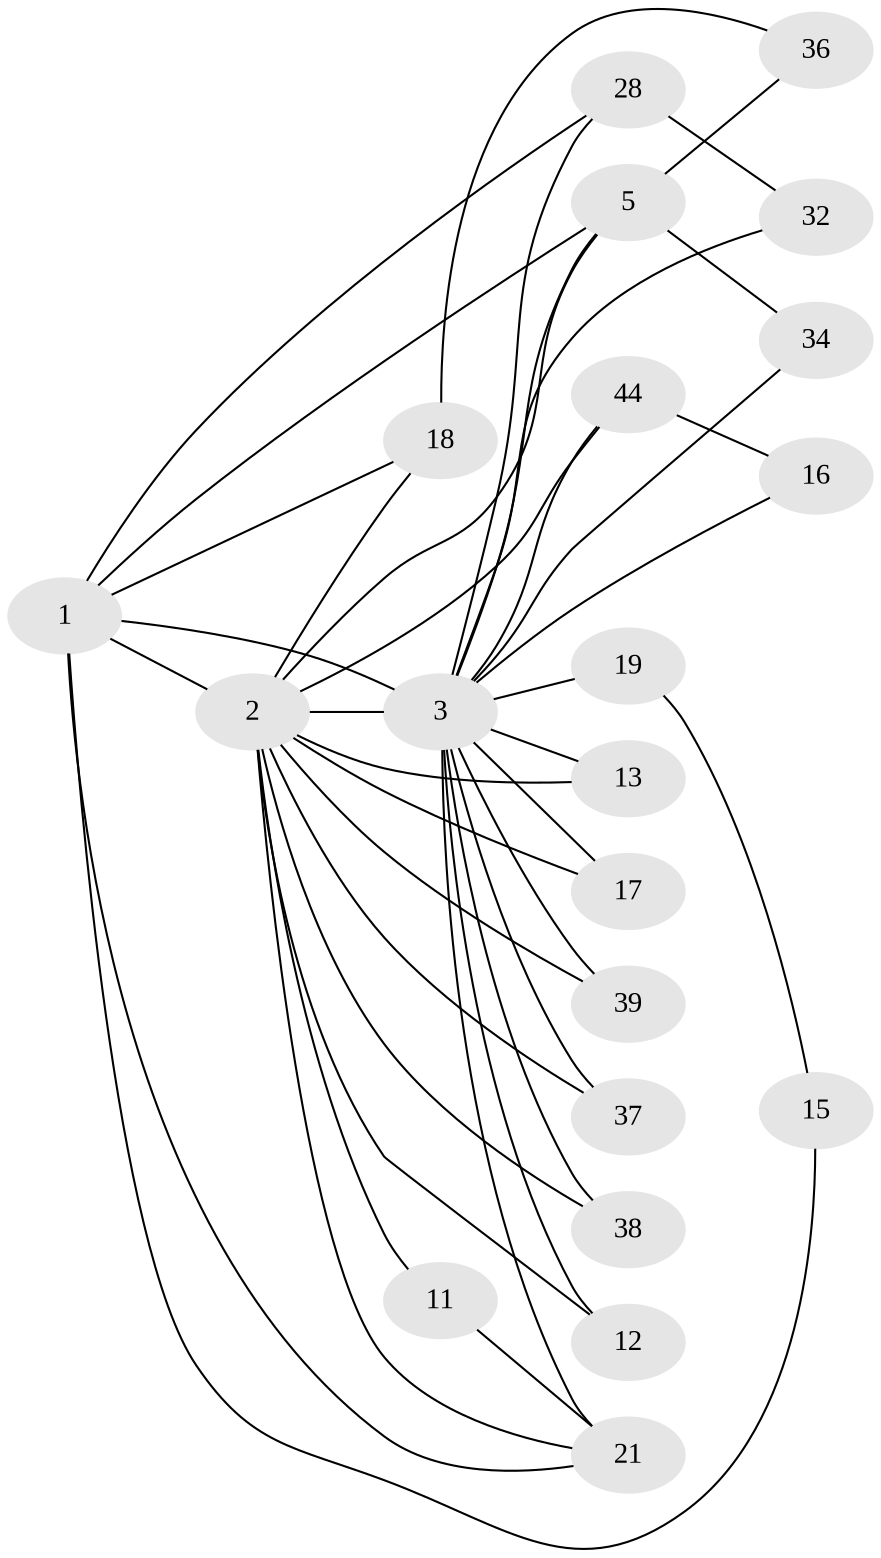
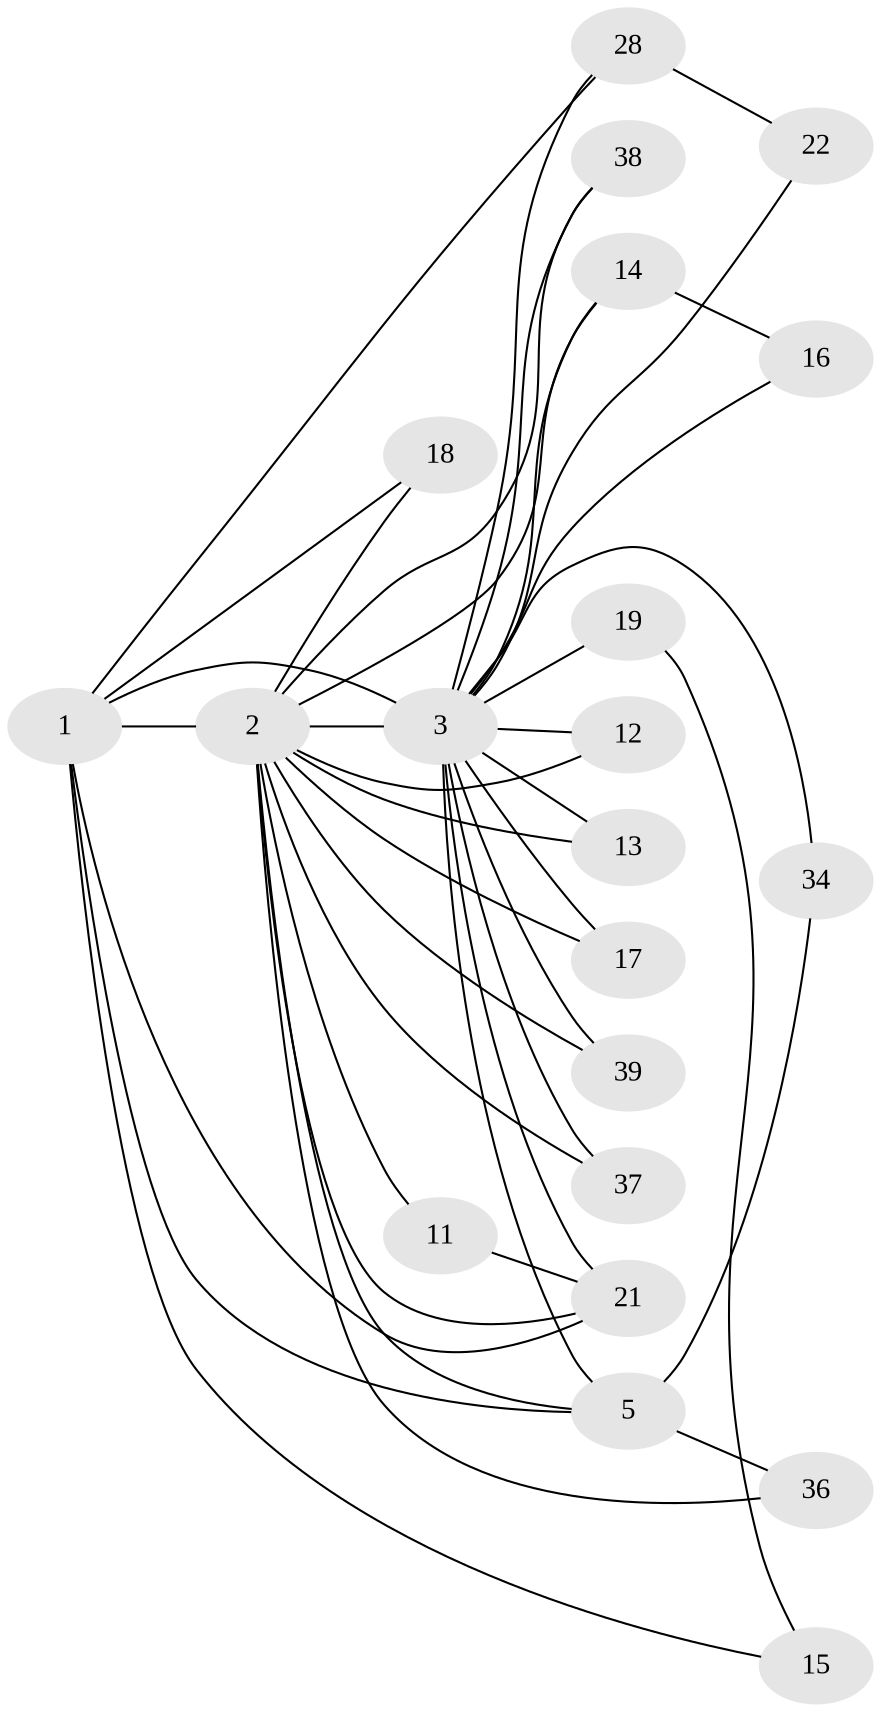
edge "36" -- "18": now "36" -- "2"
node "32": label "32" -> "22"
node "44": label "44" -> "14"
